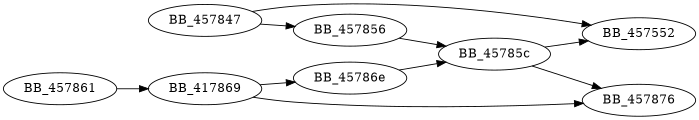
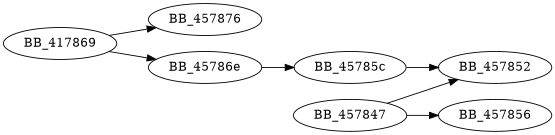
node "BB_457552": label "BB_457552" -> "BB_457852"
edge "BB_457856" -> "BB_45785c": removed
edge "BB_45785c" -> "BB_457876": removed
node "BB_457861": removed
